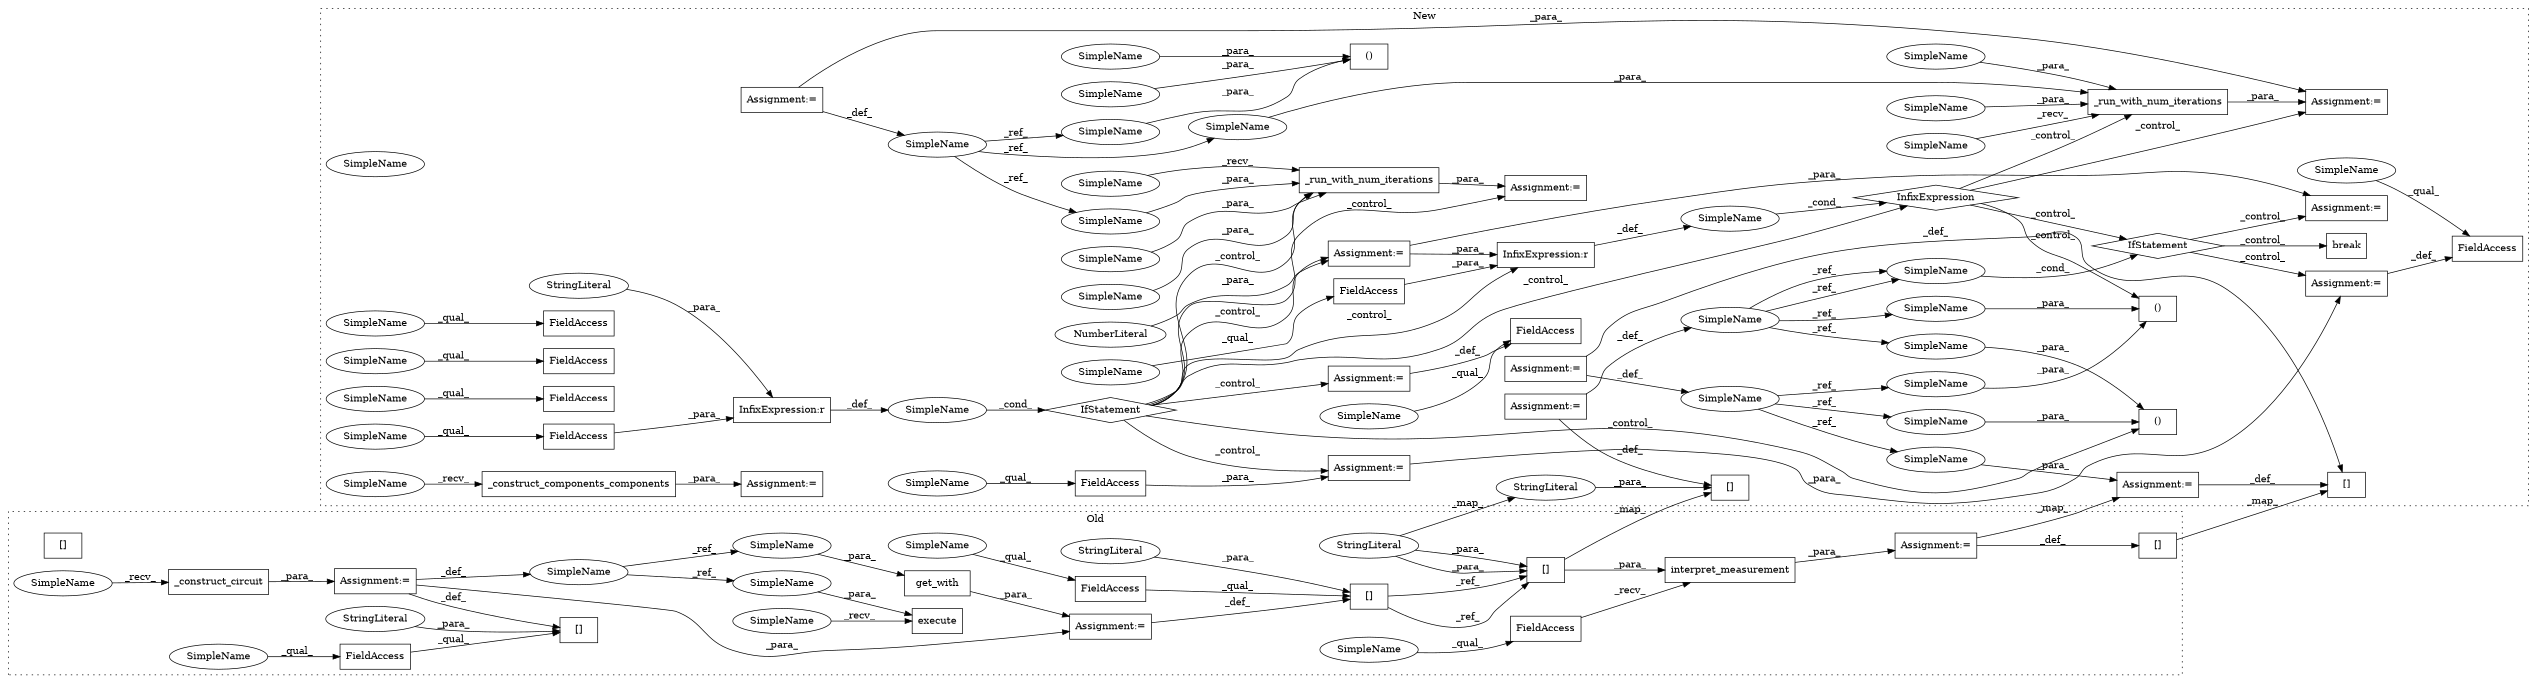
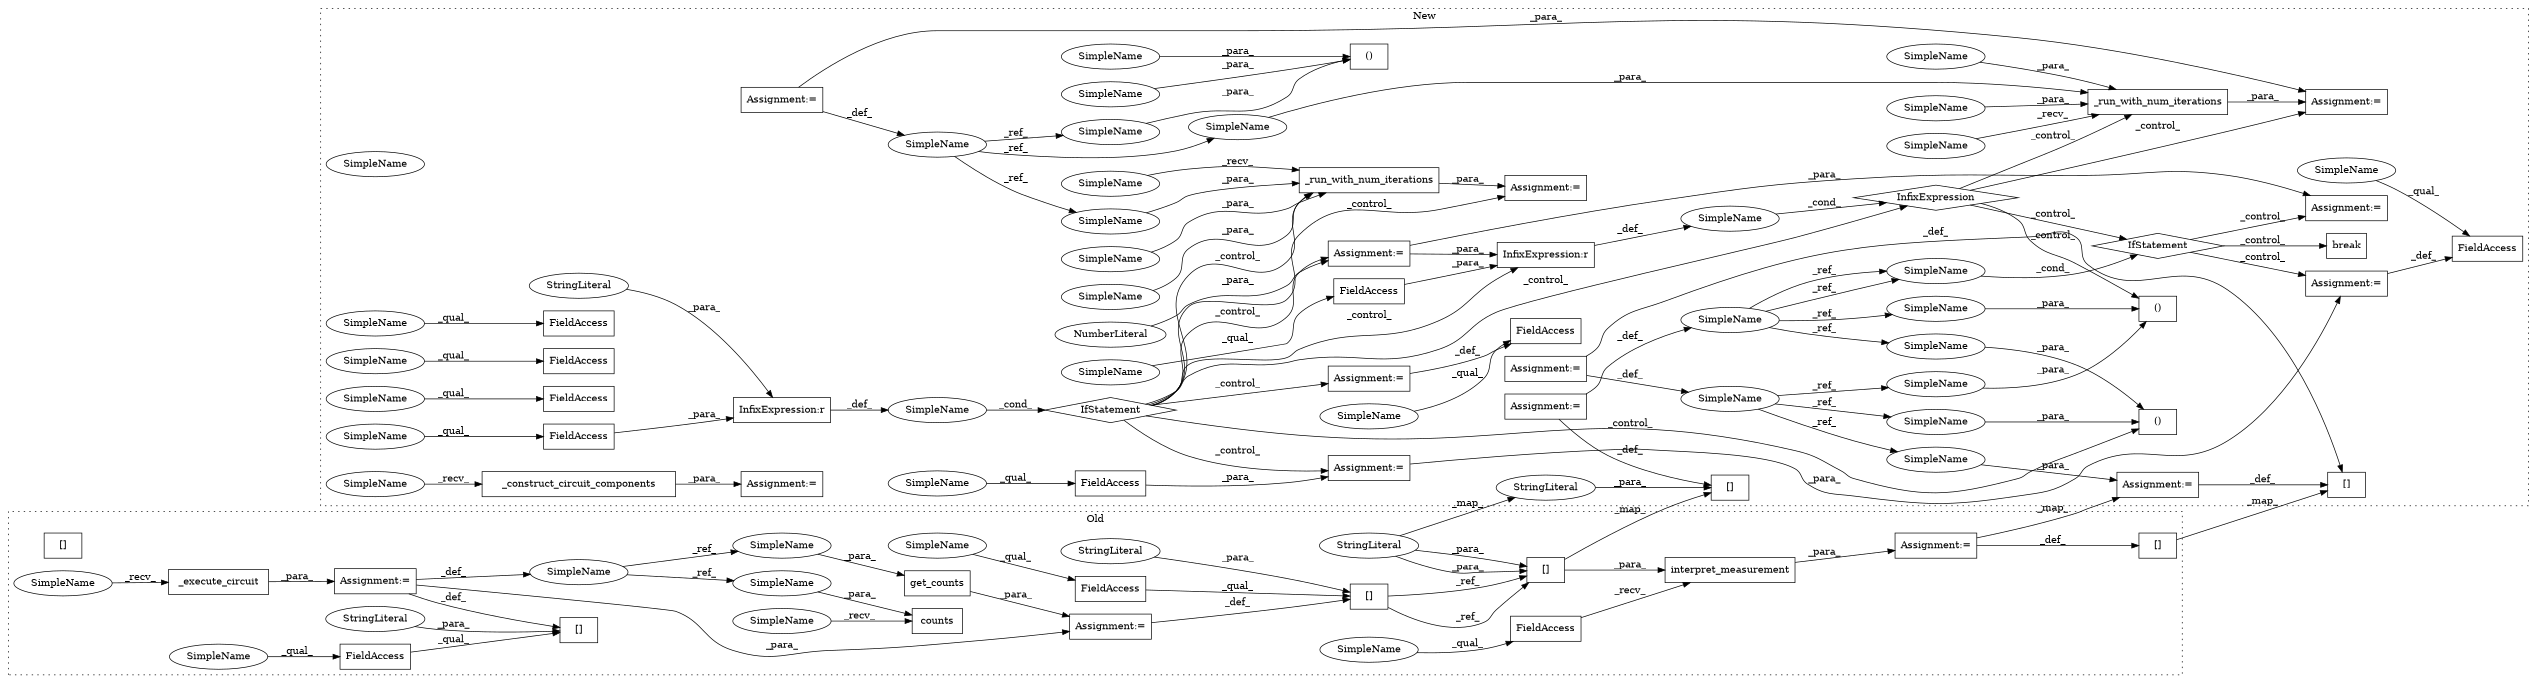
node "_construct_components_components": label "_construct_components_components" -> "_construct_circuit_components"
node "_construct_circuit": label "_construct_circuit" -> "_execute_circuit"
node "get_with": label "get_with" -> "get_counts"
node "execute": label "execute" -> "counts"
